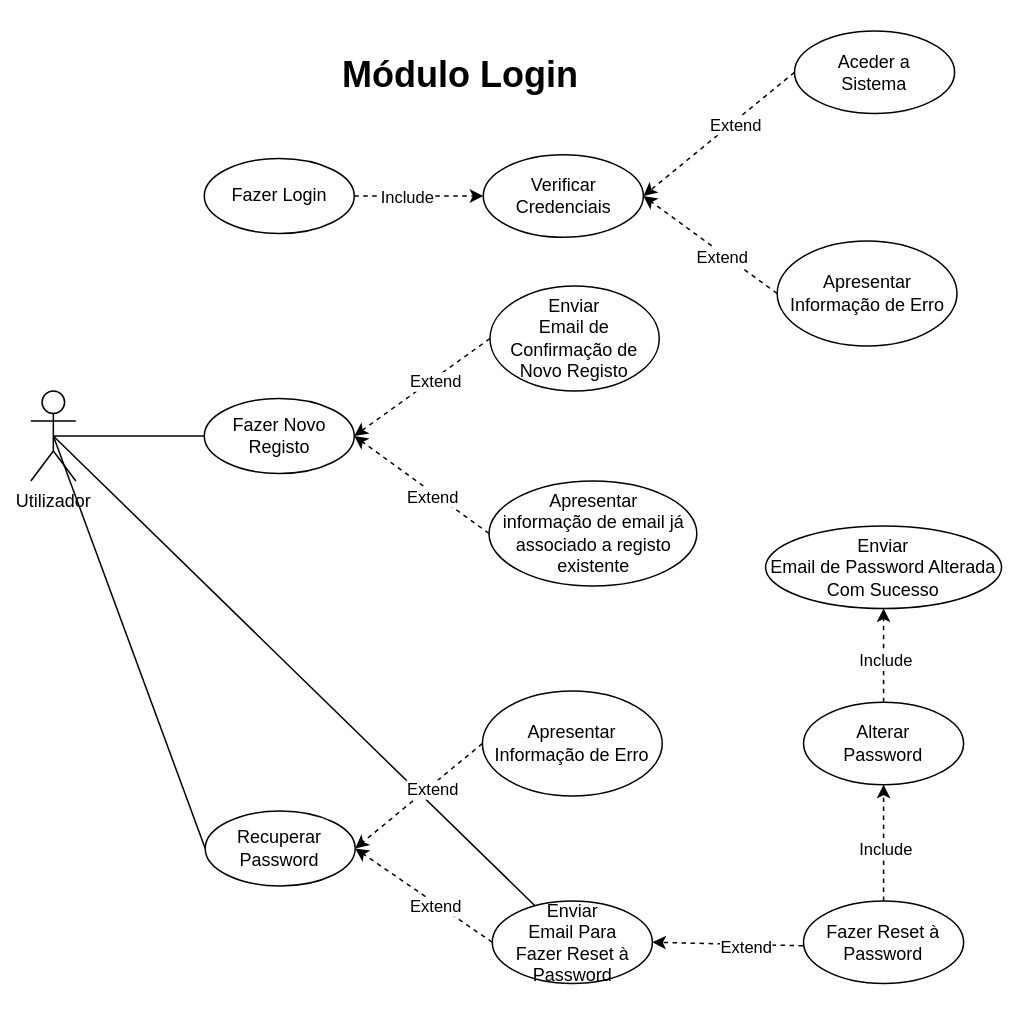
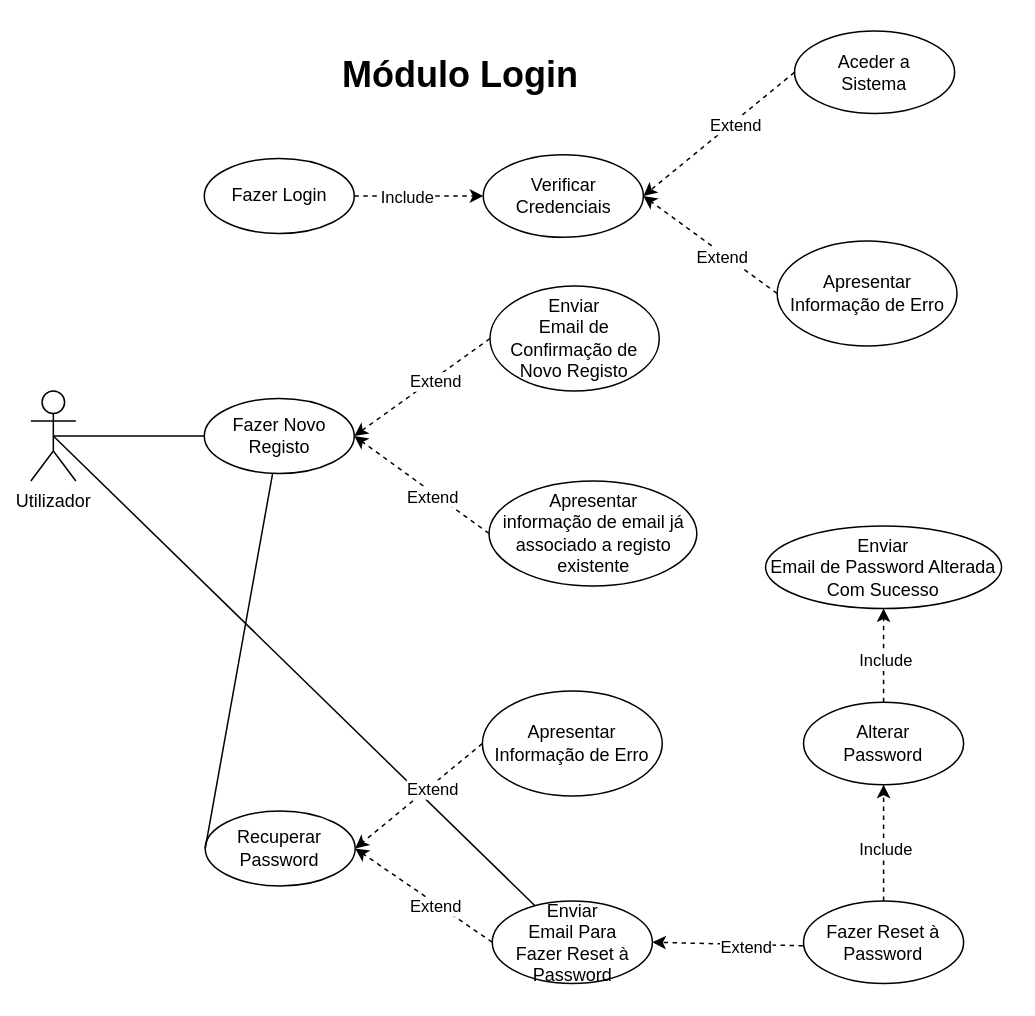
edge "Utilizador" -- "Recuperar Password": now "Fazer Novo Registo" -- "Recuperar Password"
